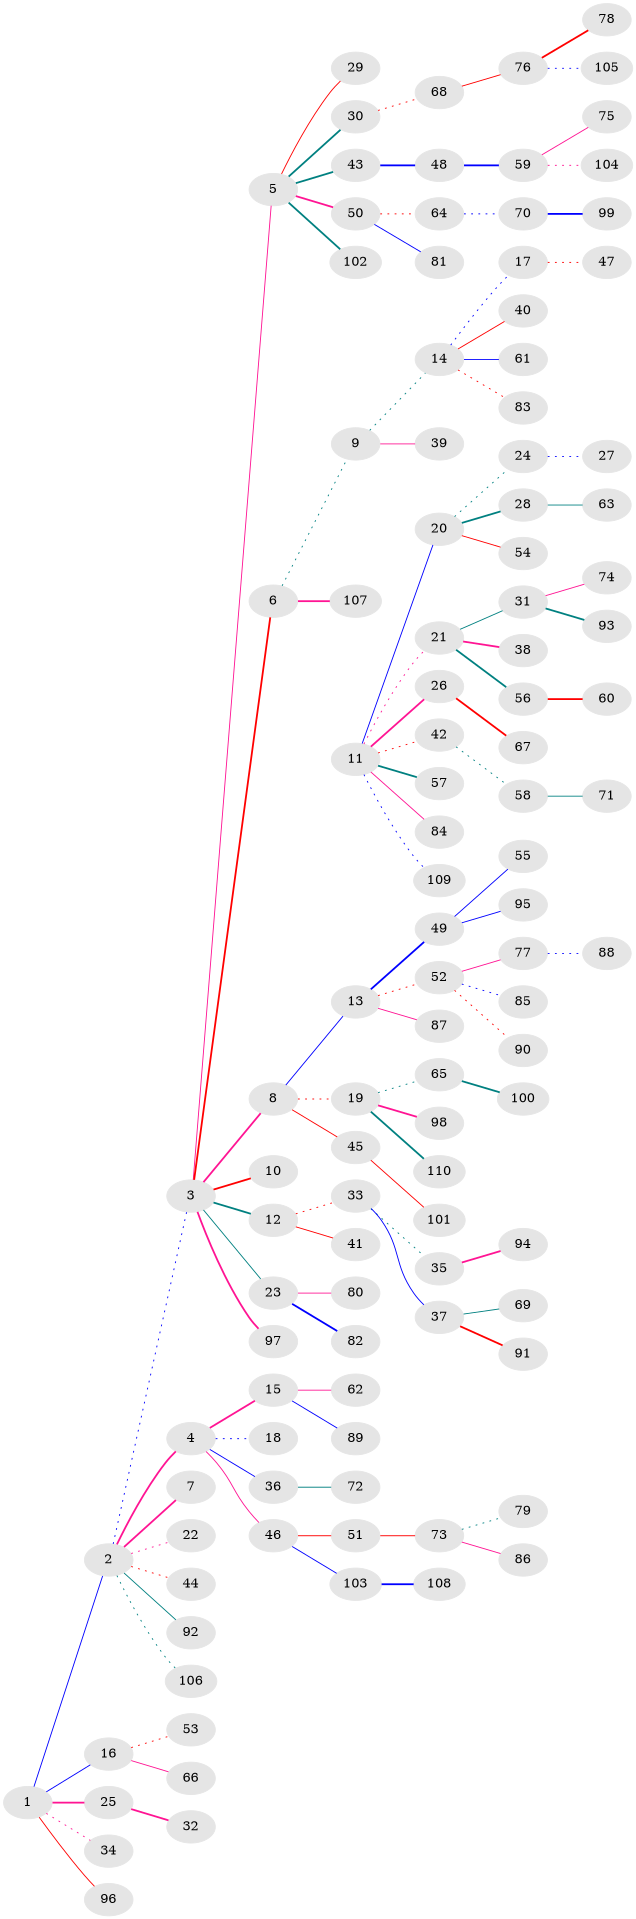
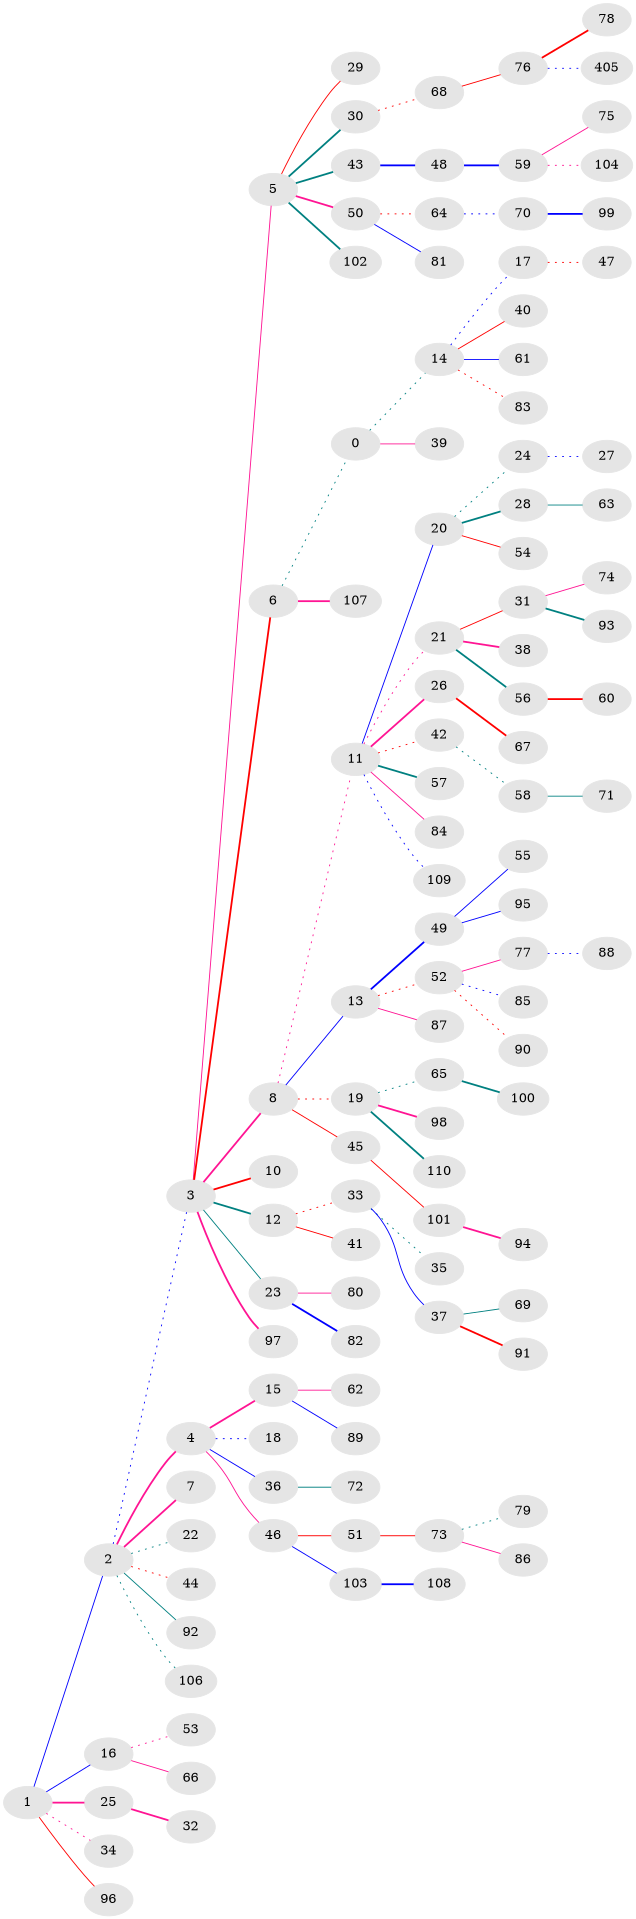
node "105": label "105" -> "405"
node "9": label "9" -> "0"
edge "31" -- "21": color teal -> red
edge "11" -- "8": added
edge "94" -- "35": now "94" -- "101"
edge "22" -- "2": color deeppink -> teal
edge "53" -- "16": color red -> deeppink
